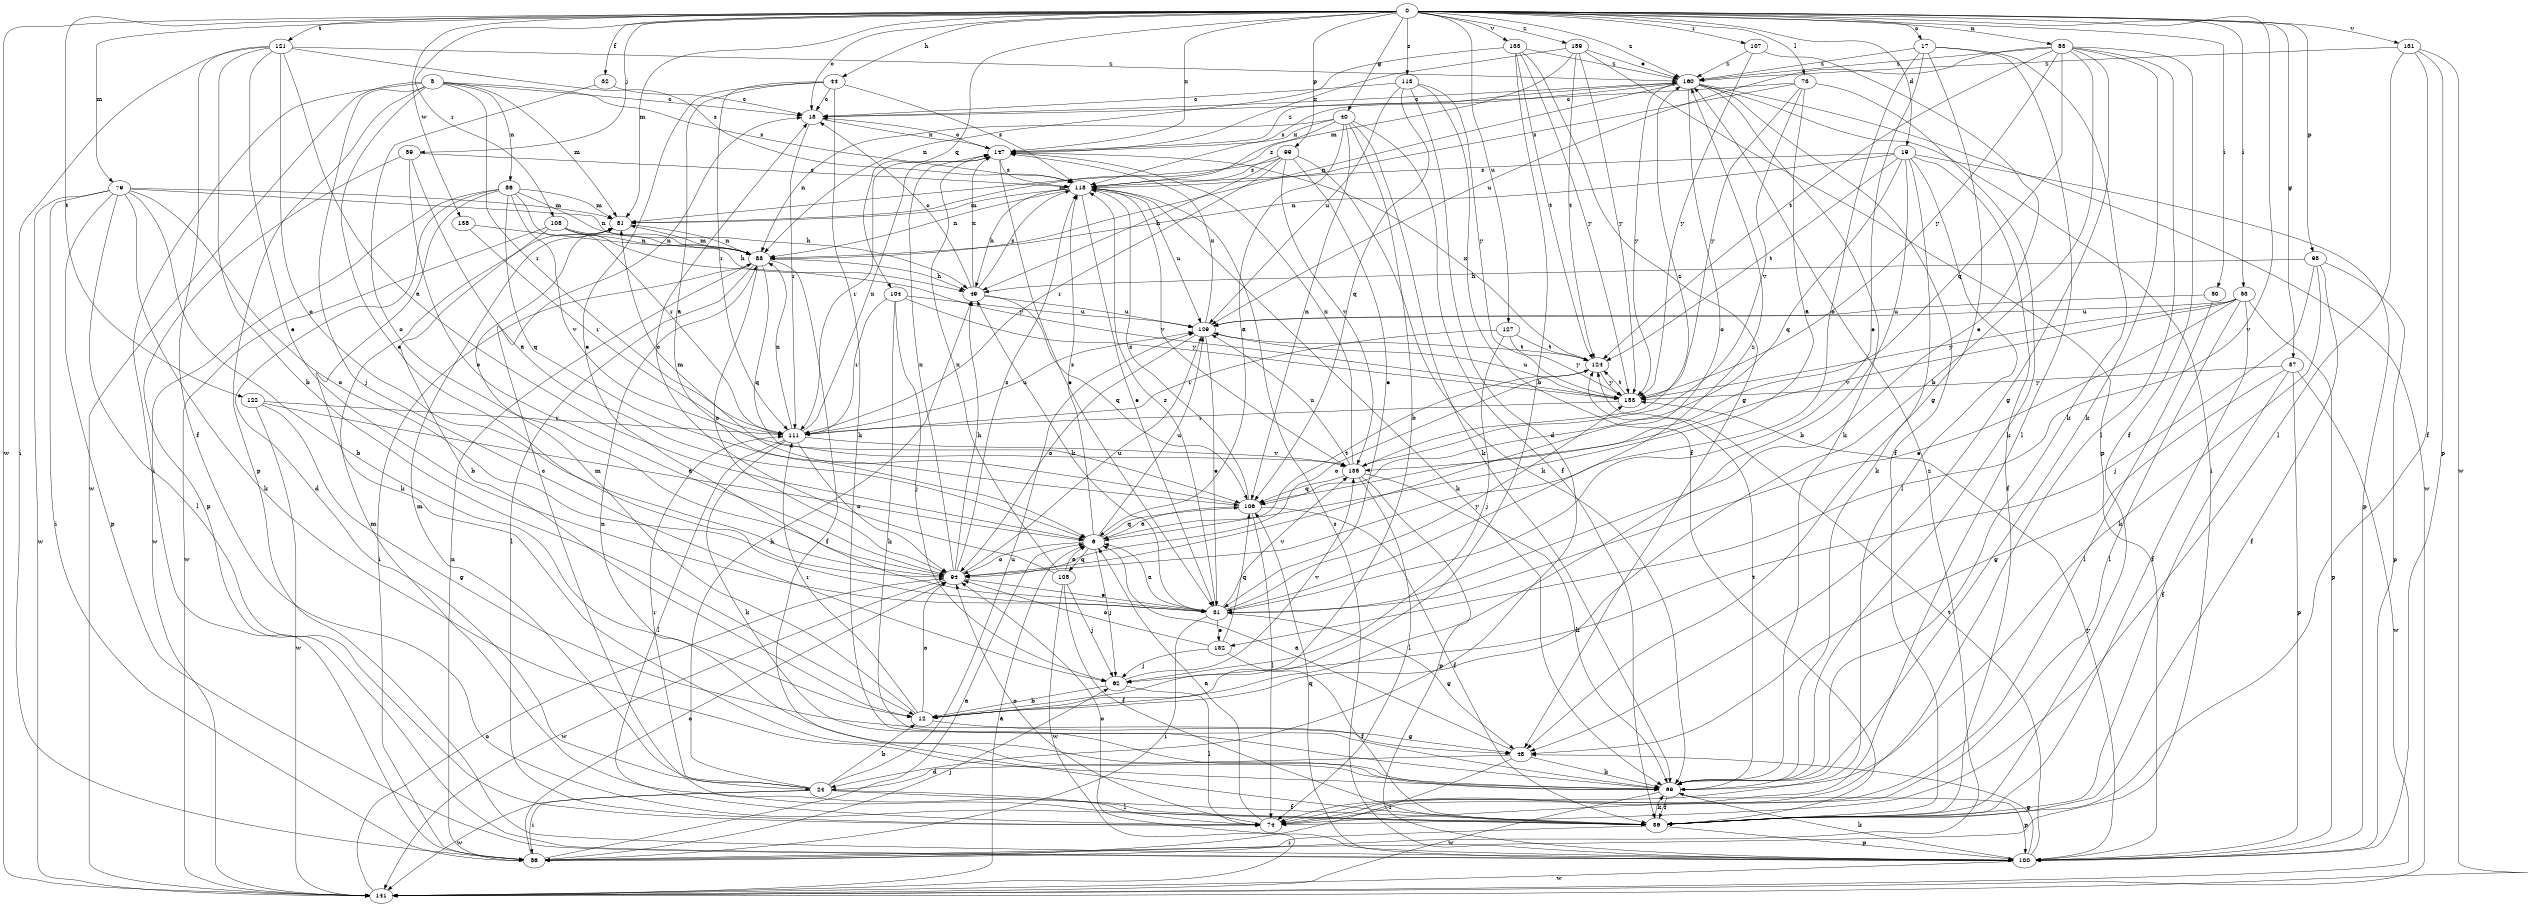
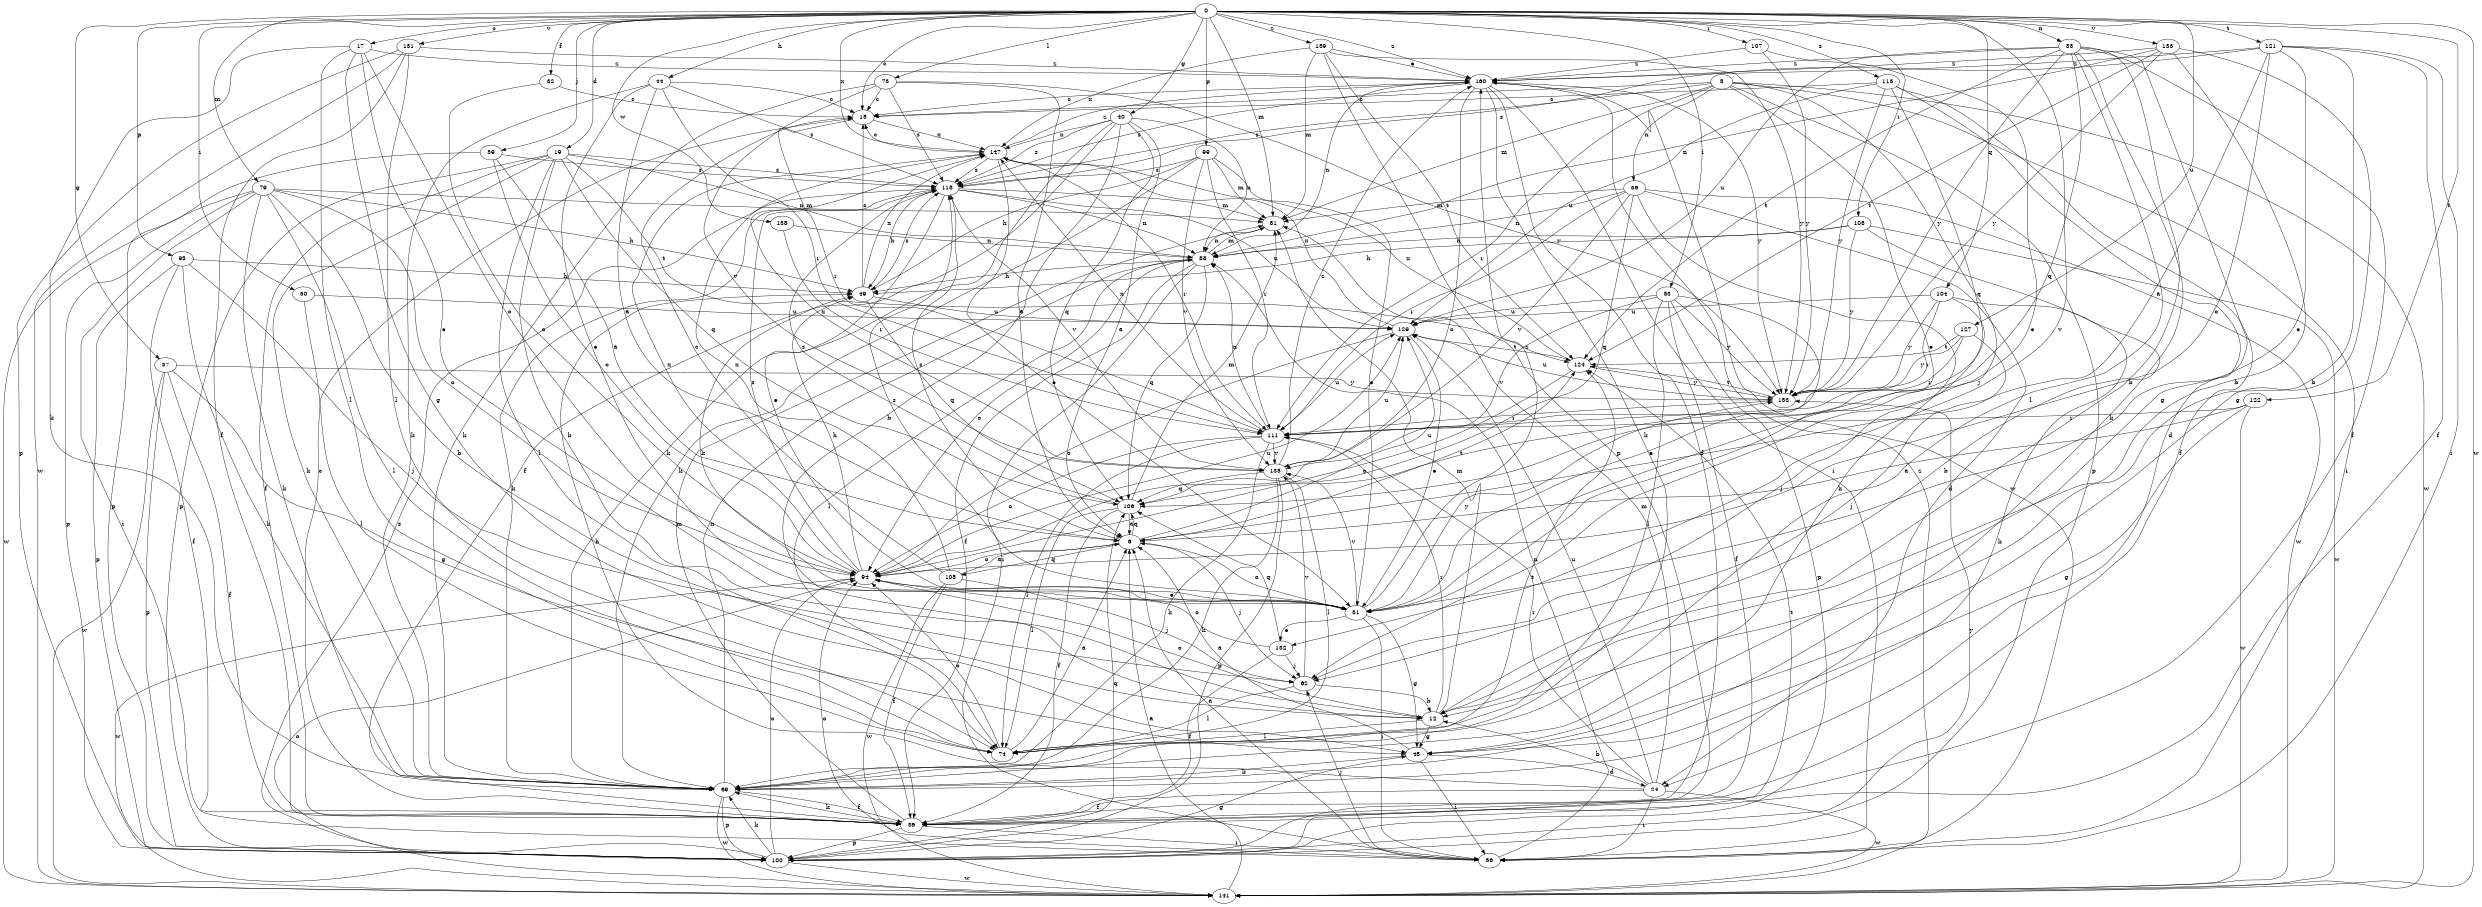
edge "40" -> "106": label "n" -> "q"
edge "24" -> "74": now "12" -> "74"
